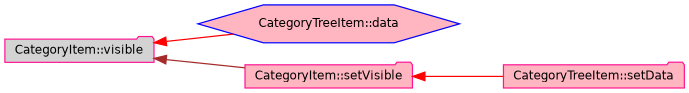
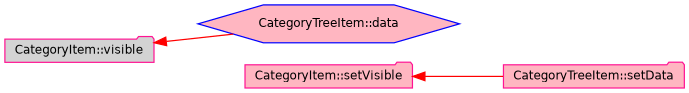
edge "CategoryItem::setVisible" -> "CategoryItem::visible": removed
